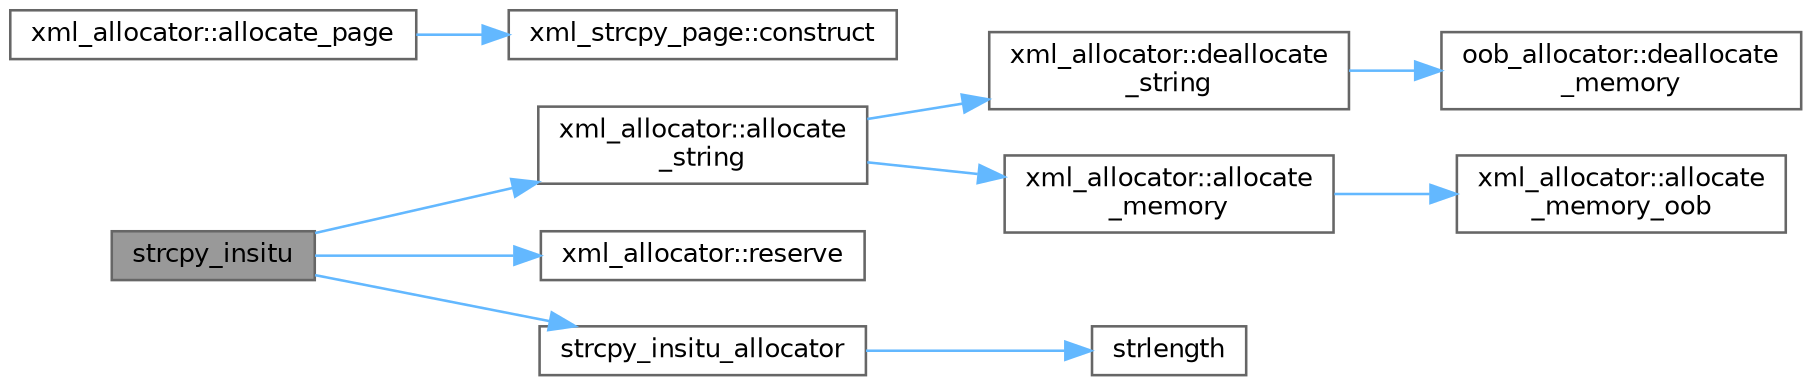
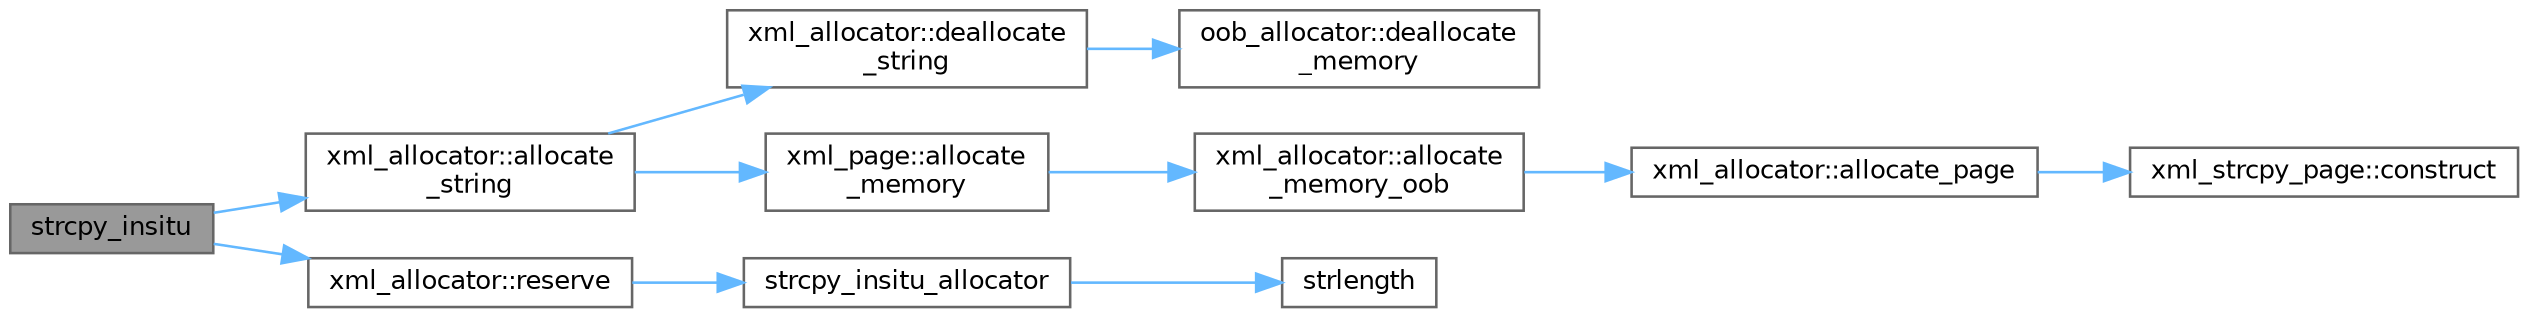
edge "xml_allocator::allocate _memory_oob" -> "xml_allocator::allocate_page": added
node "xml_allocator::allocate _memory": label "xml_allocator::allocate _memory" -> "xml_page::allocate _memory"
edge "strcpy_insitu" -> "strcpy_insitu_allocator": now "xml_allocator::reserve" -> "strcpy_insitu_allocator"
